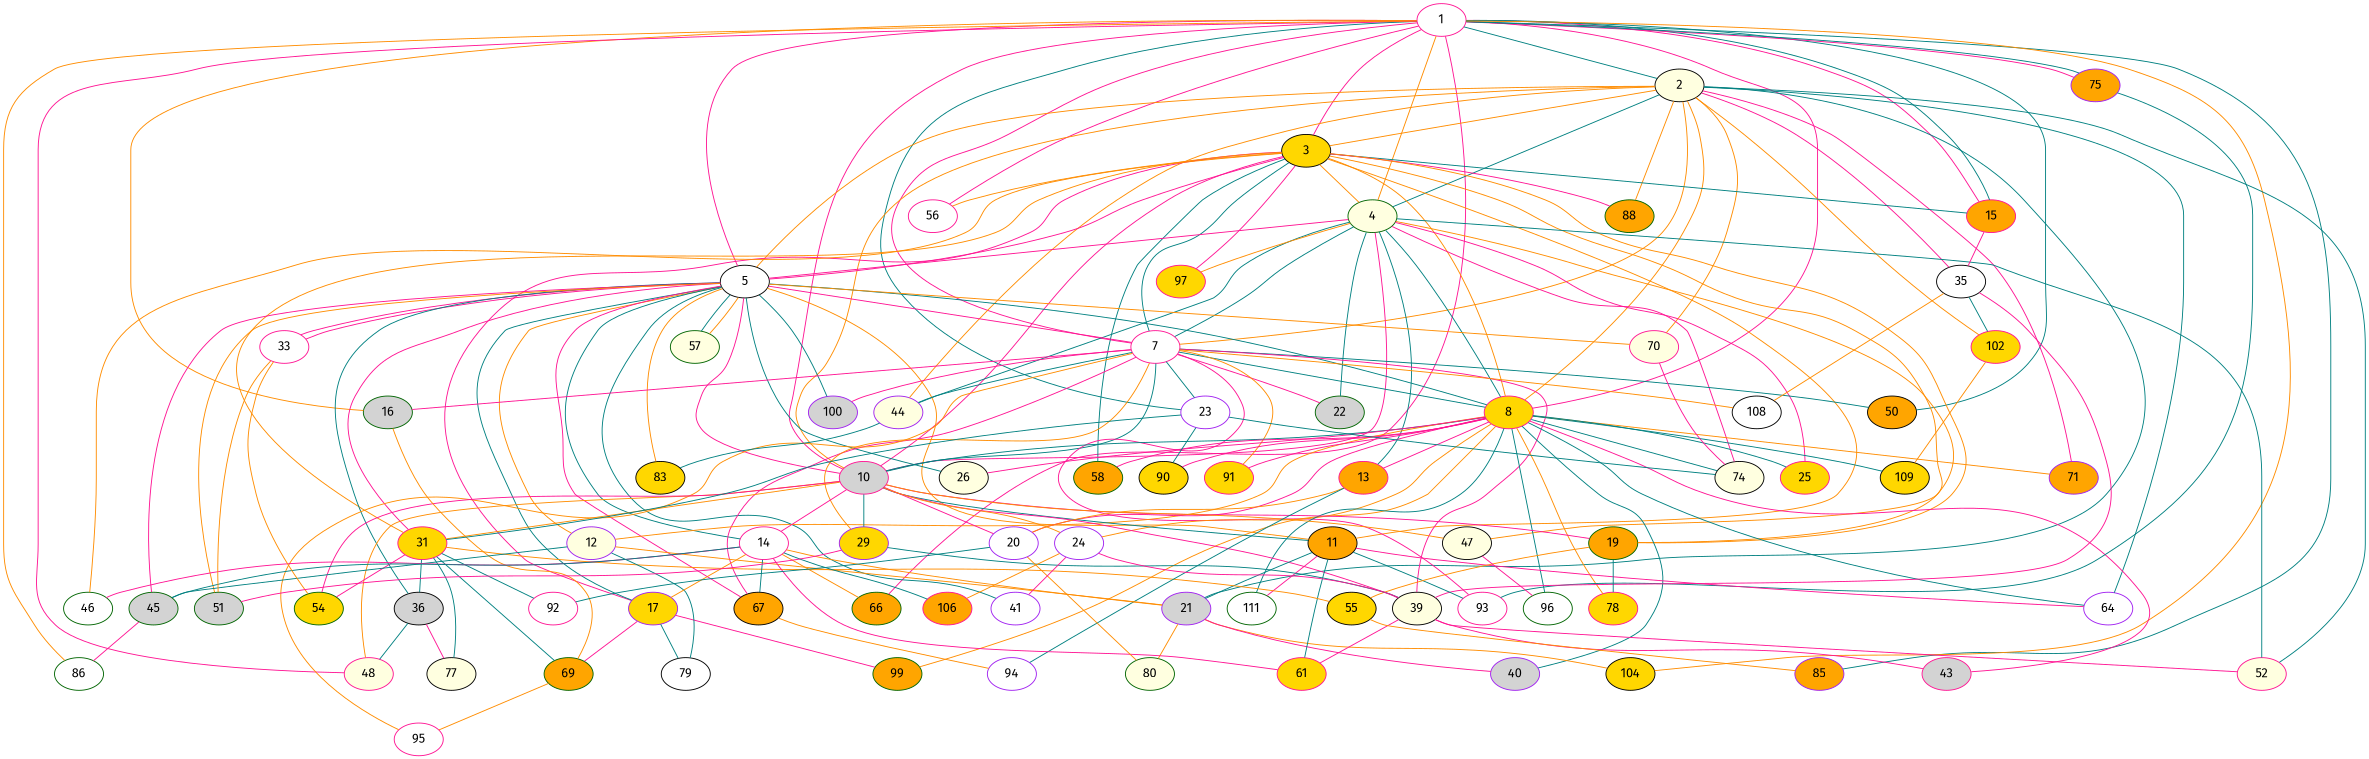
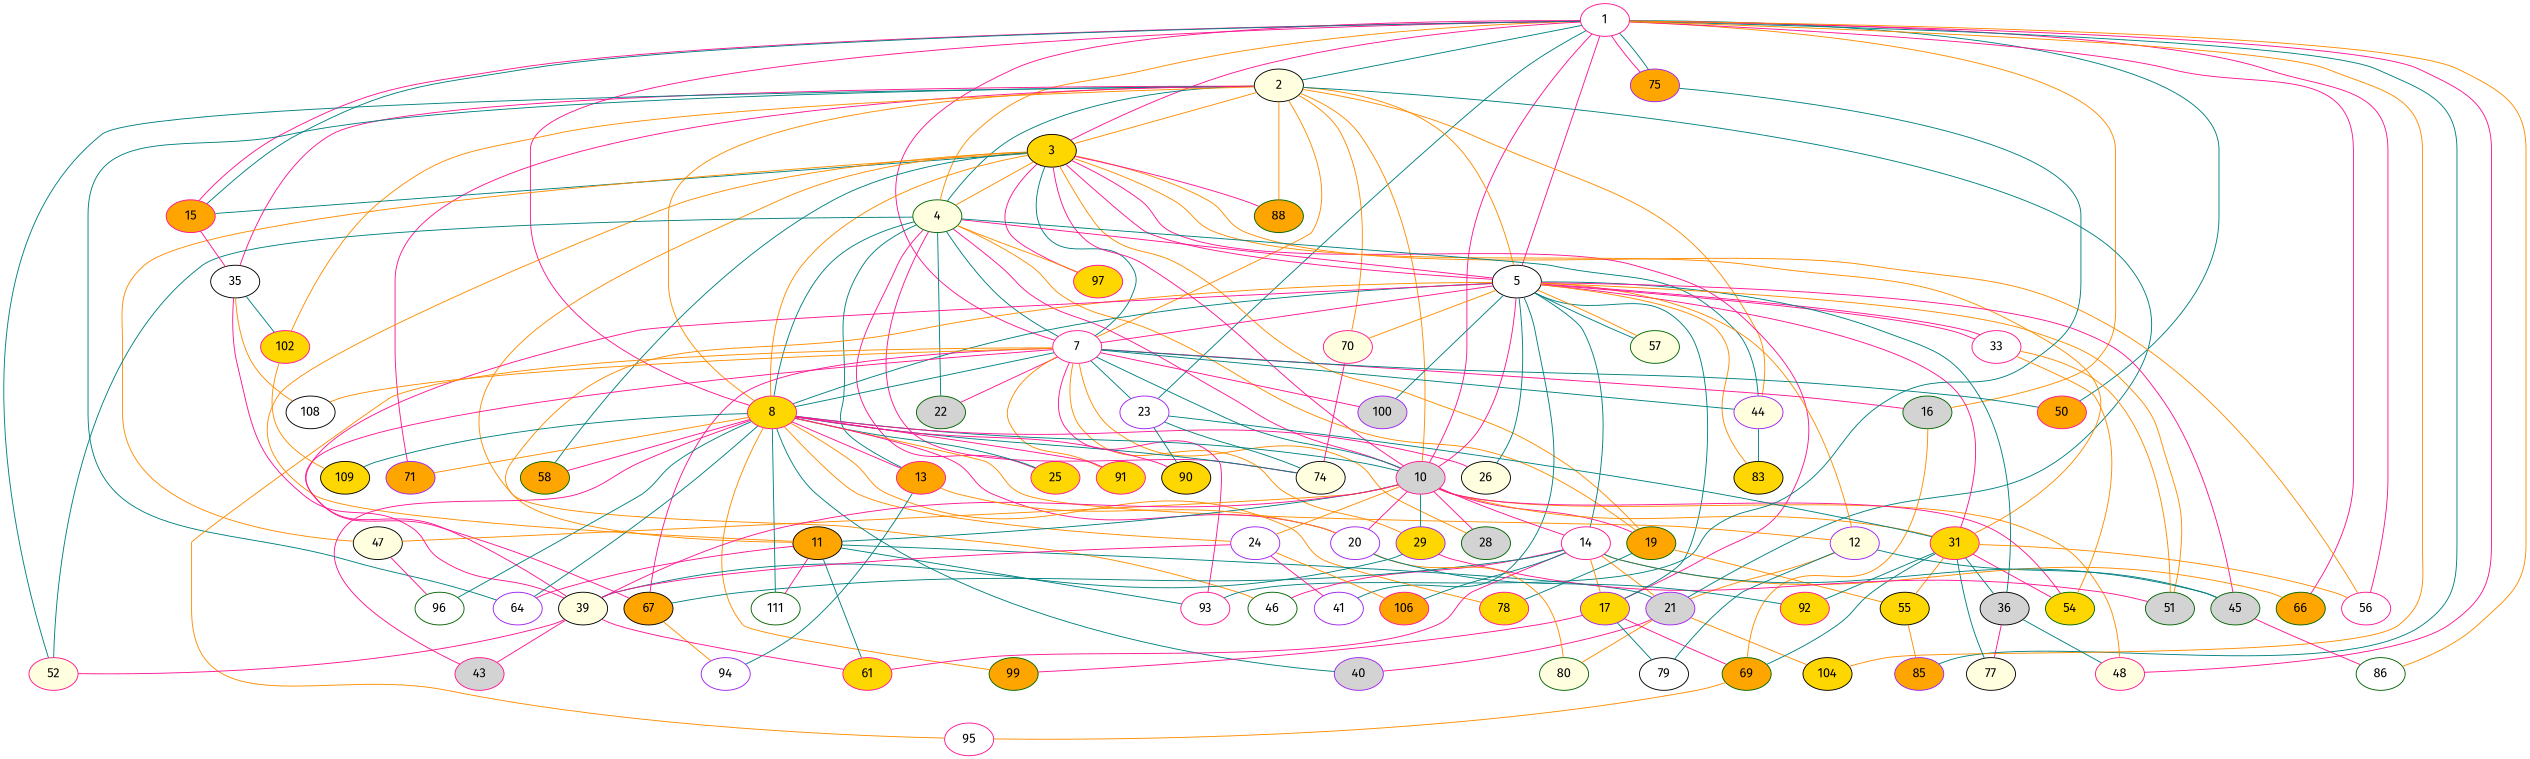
node "50": color black -> deeppink
node "28": added
edge "31" -- "56": added
node "92": fillcolor white -> gold
